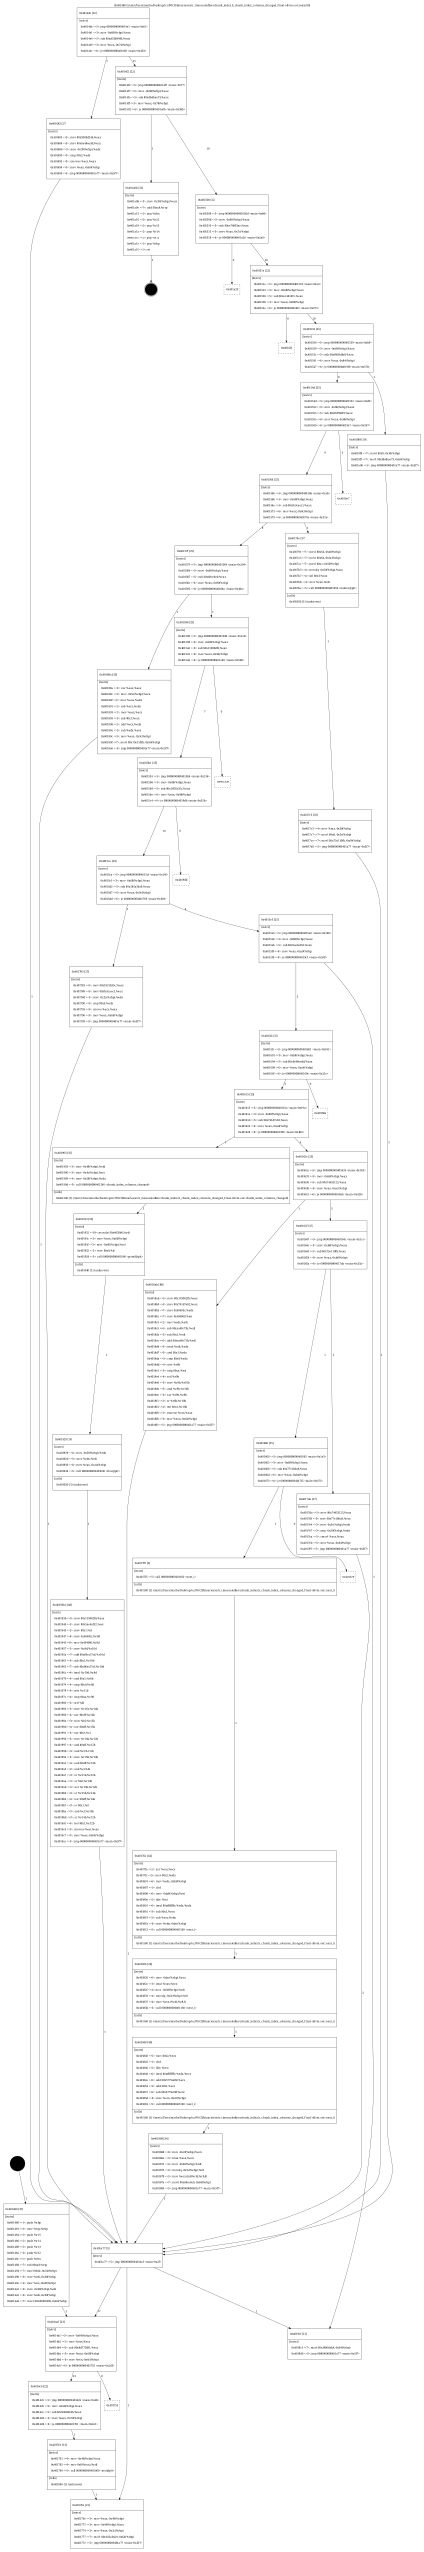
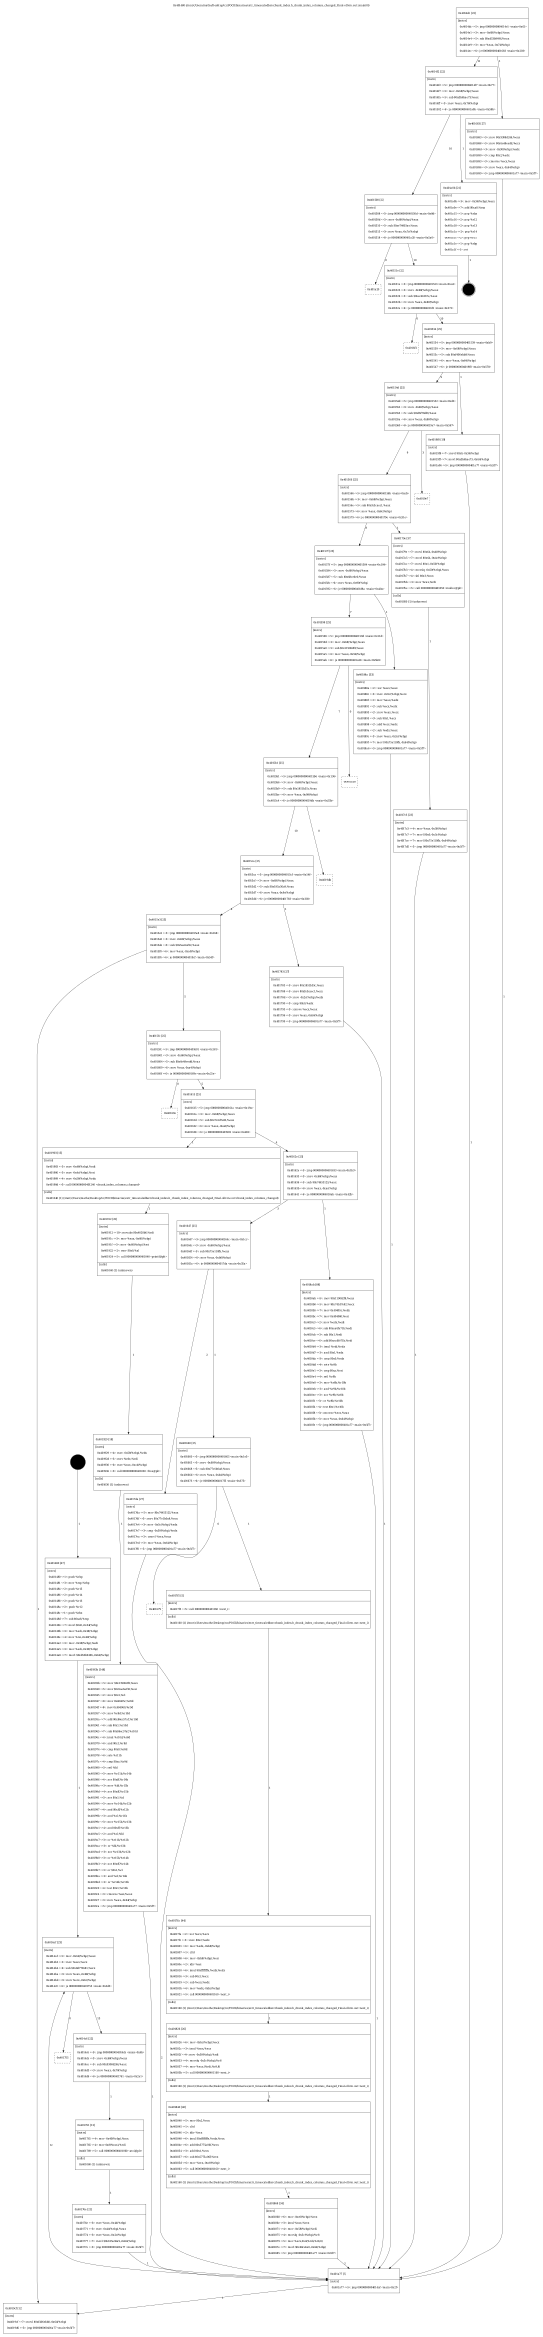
edge "0x401a77 [5]" -> "0x40176e [21]": reversed
